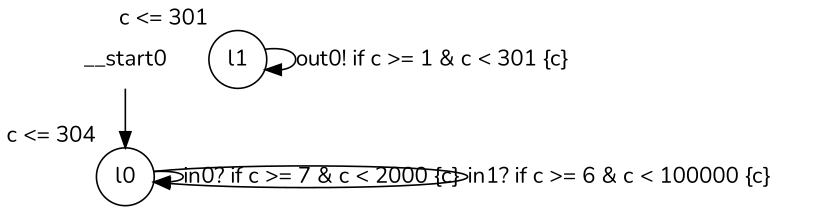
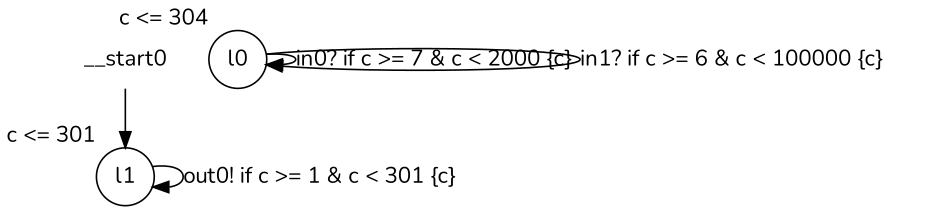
edge "__start0" -> "l0 c <= 304": now "__start0" -> "l1 c <= 301"
